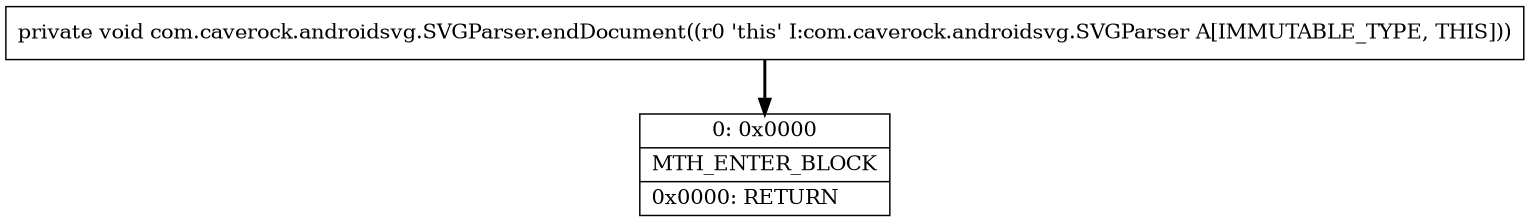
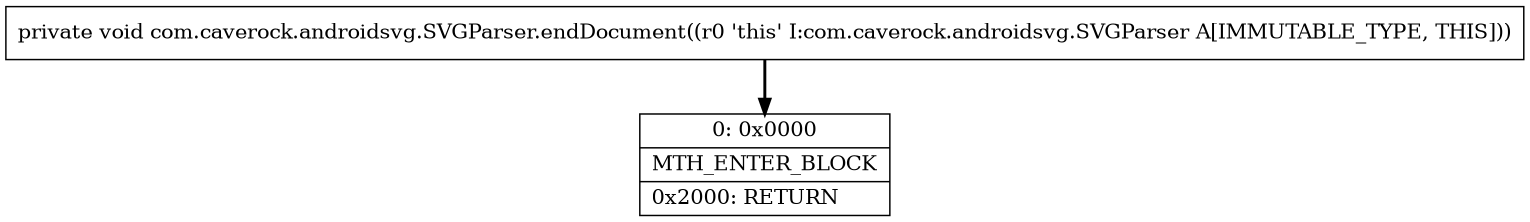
node "0: 0x0000": text "0x0000: RETURN" -> "0x2000: RETURN"
